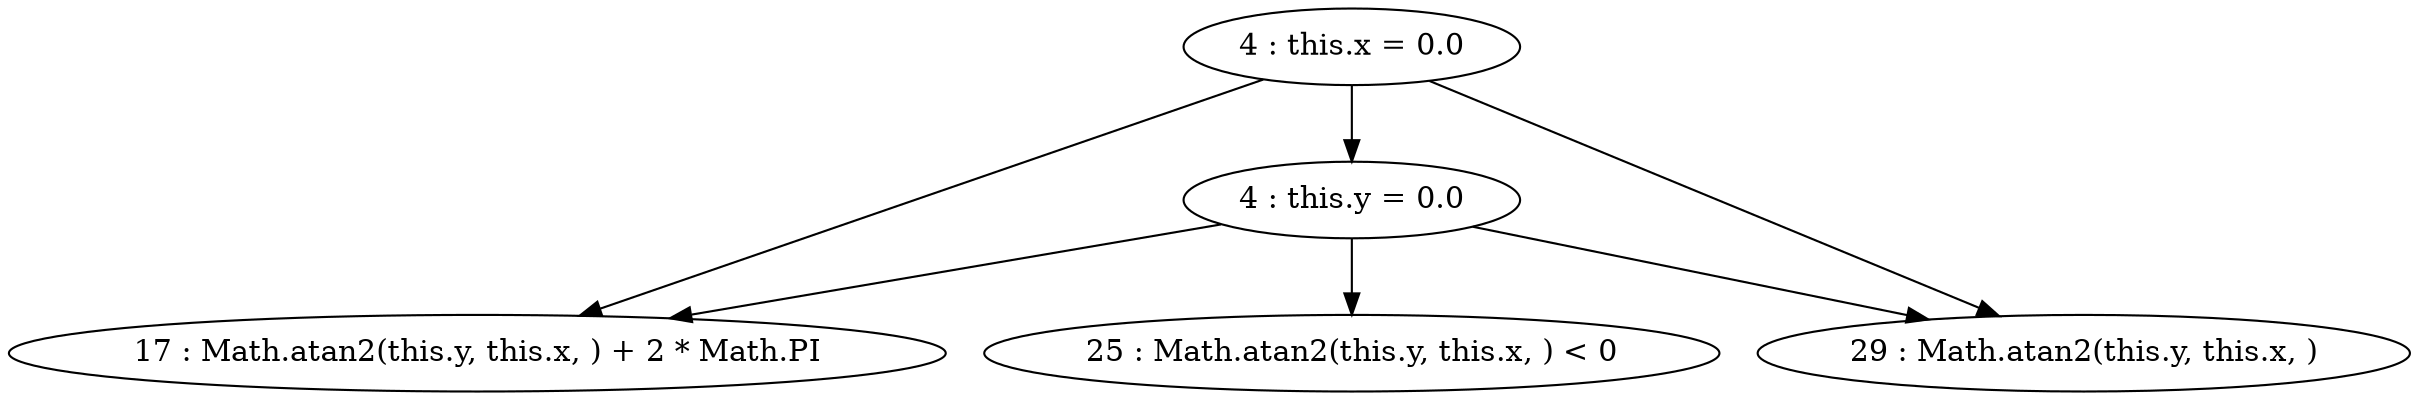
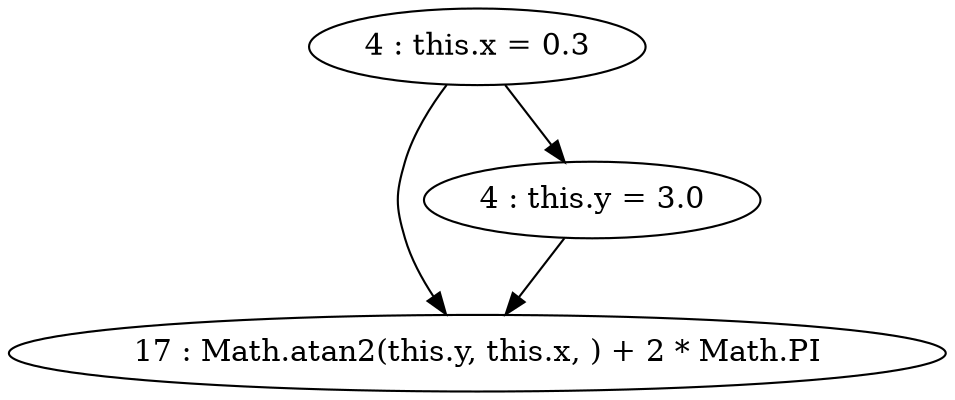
node "4 : this.x = 0.0": label "4 : this.x = 0.0" -> "4 : this.x = 0.3"
node "4 : this.y = 0.0": label "4 : this.y = 0.0" -> "4 : this.y = 3.0"
node "25 : Math.atan2(this.y, this.x, ) < 0": removed
node "29 : Math.atan2(this.y, this.x, )": removed
